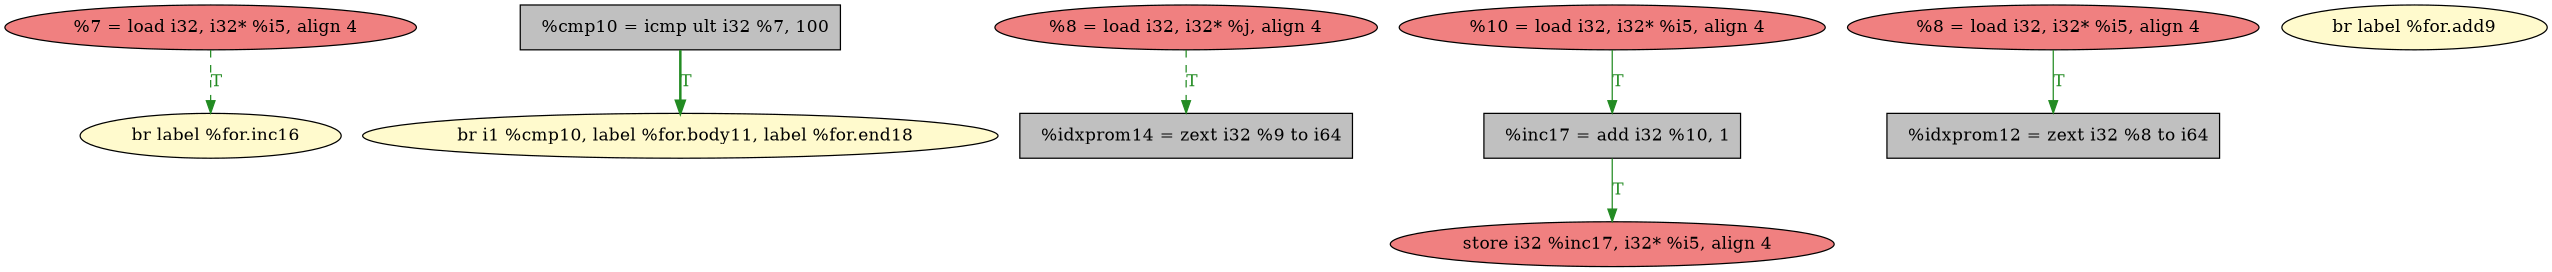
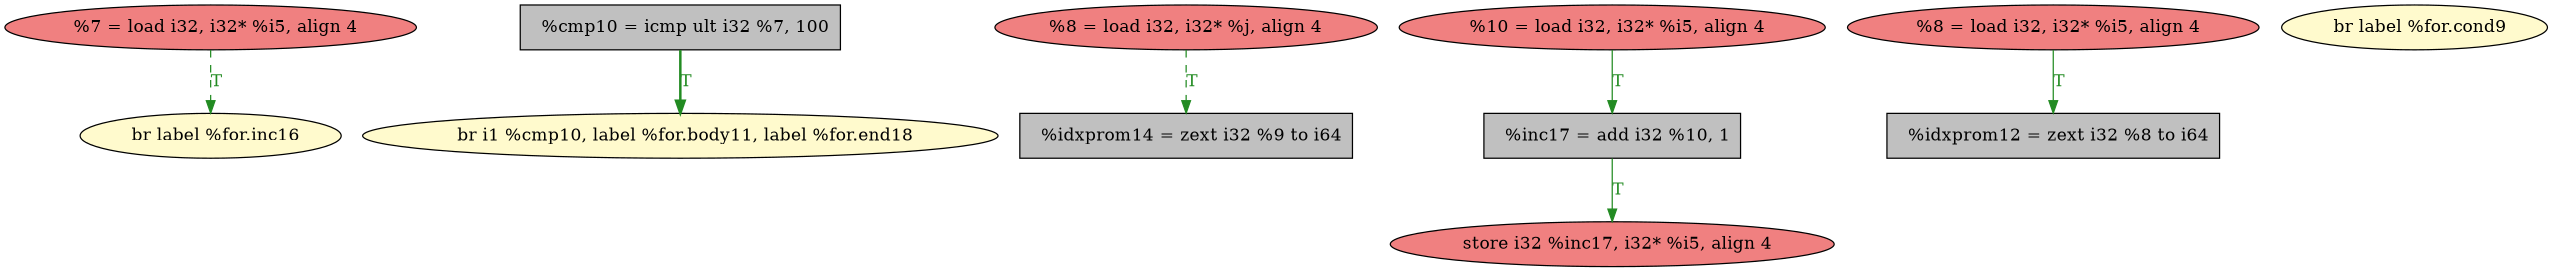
node "br label %for.add9": label "br label %for.add9" -> "br label %for.cond9"
